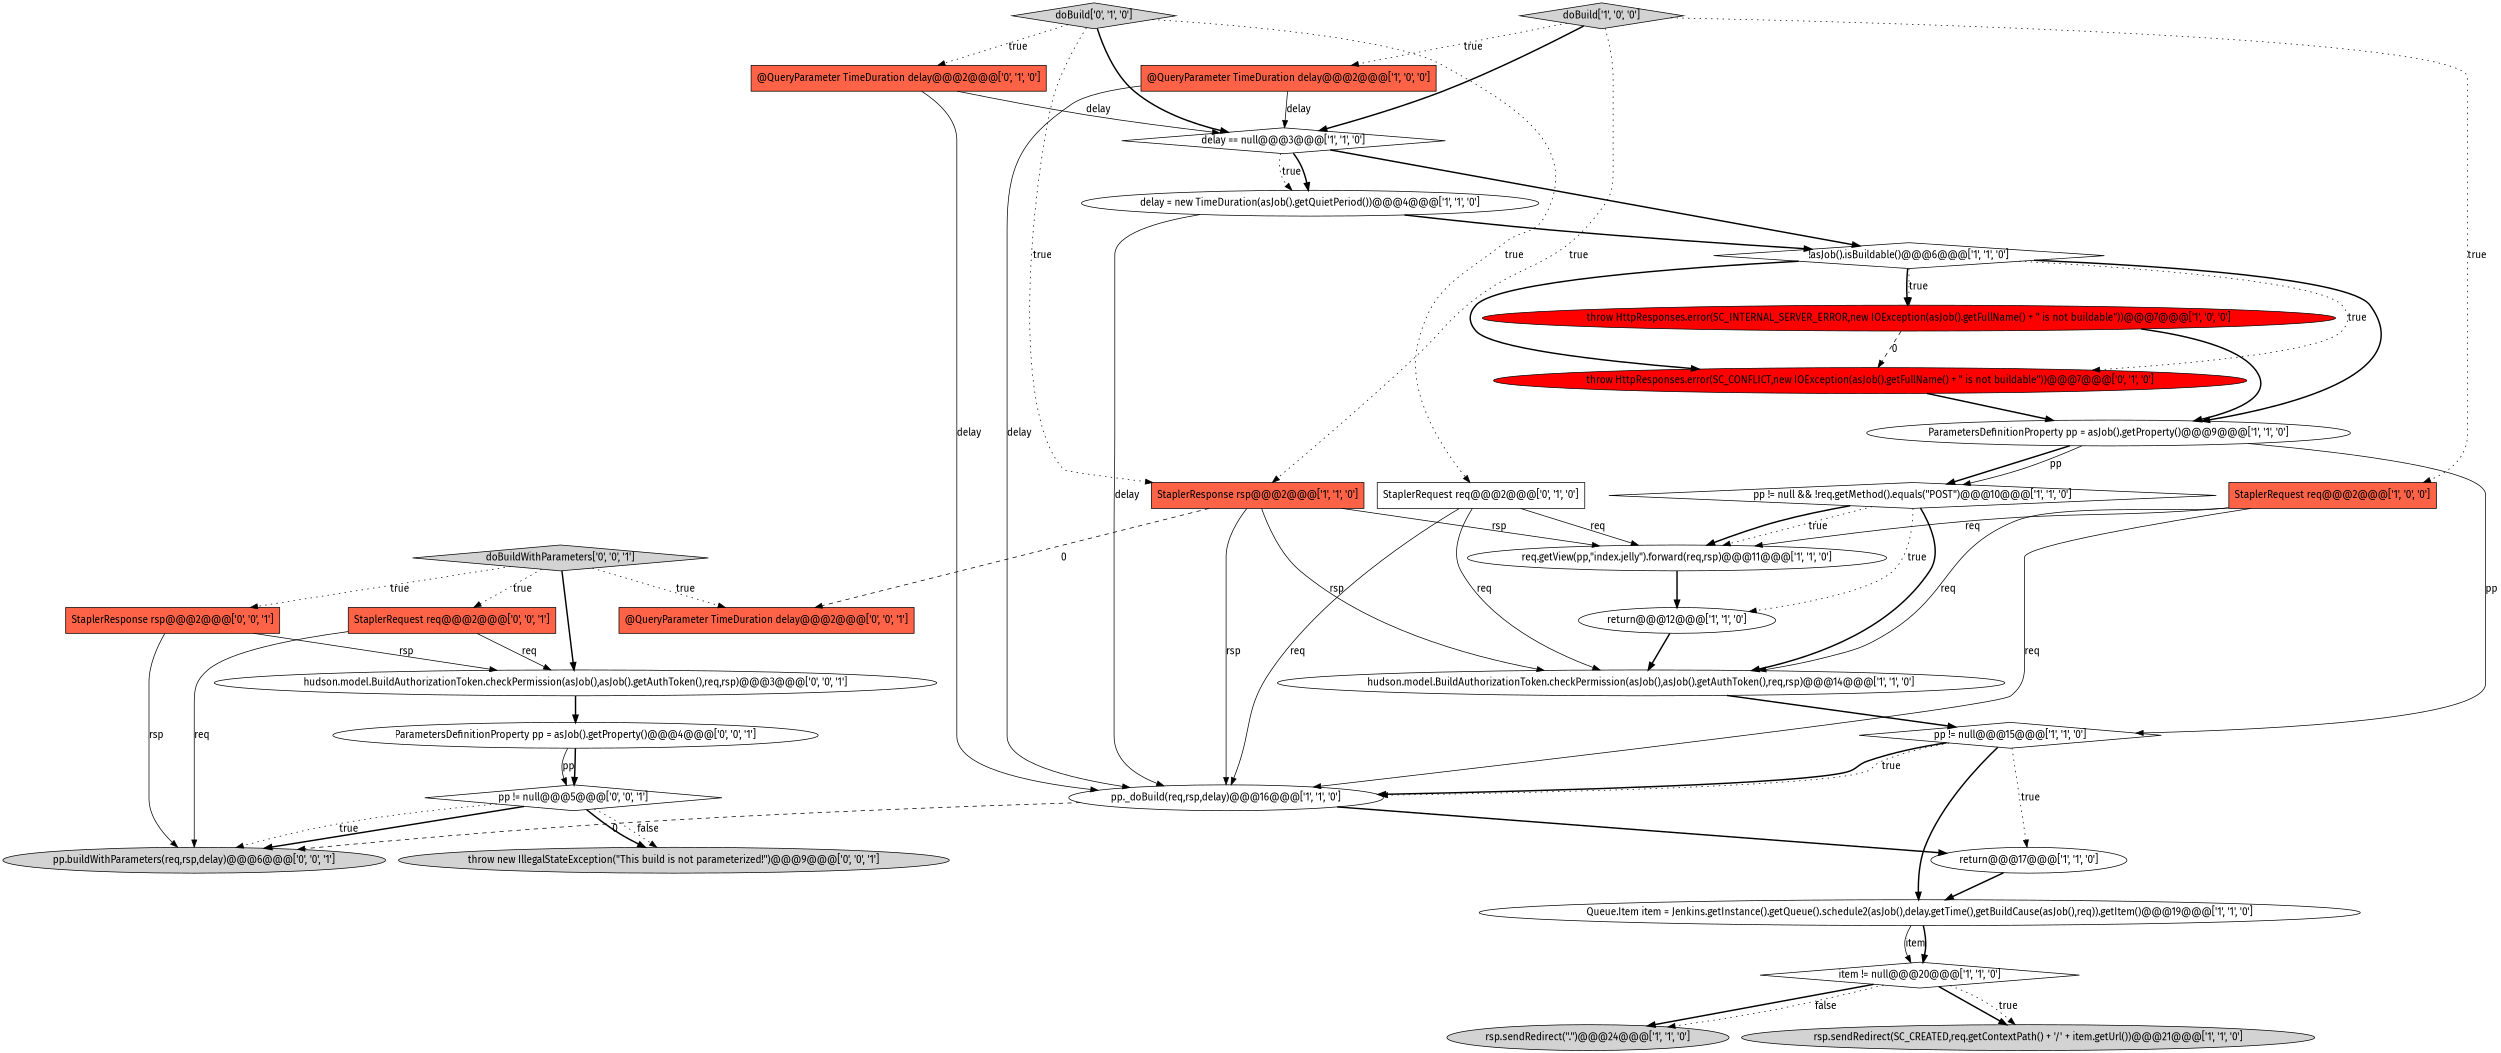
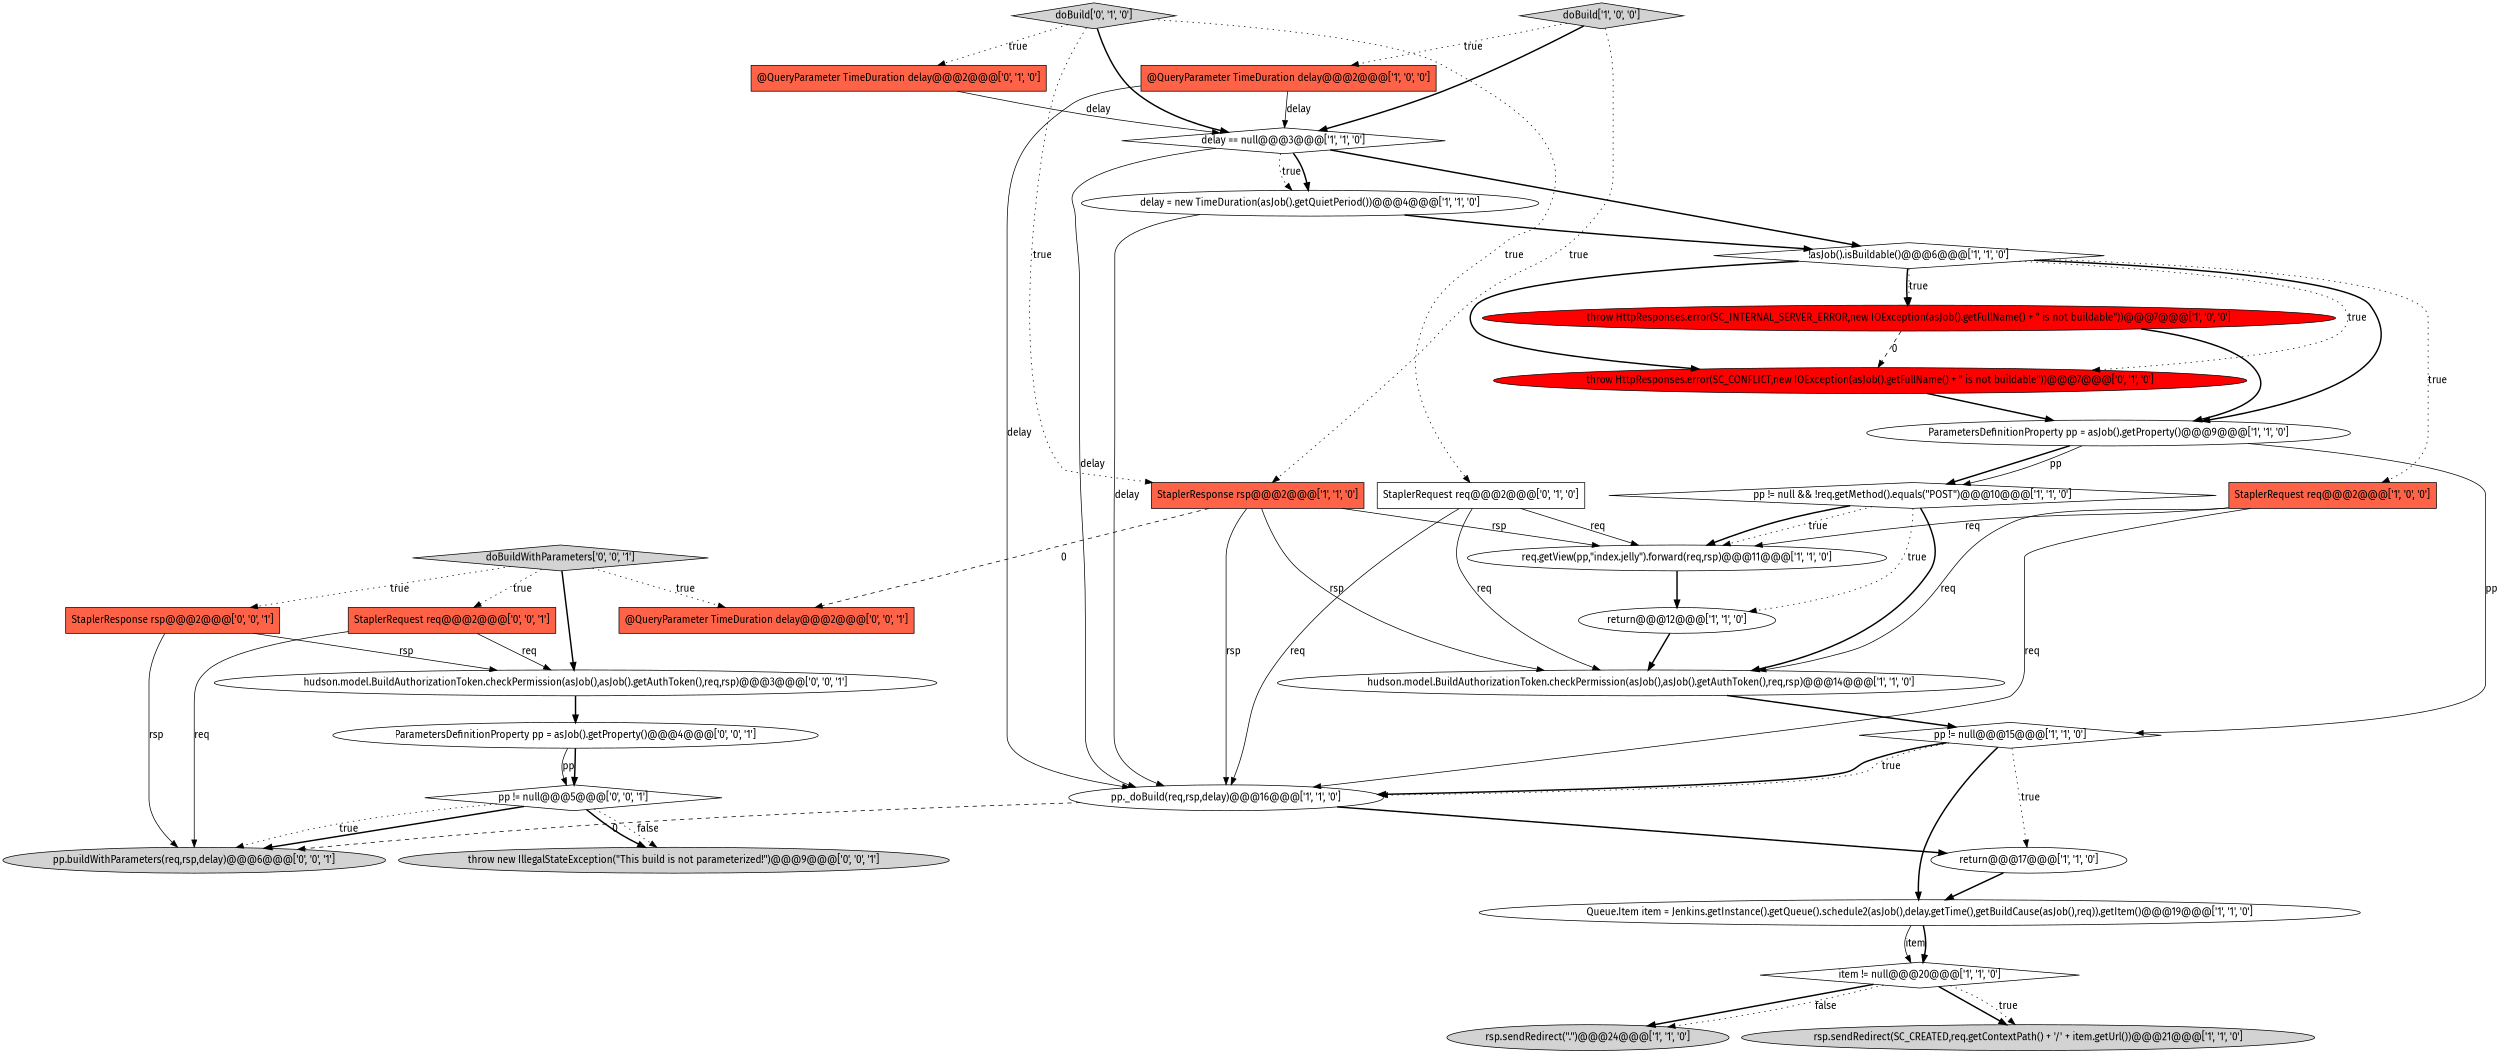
edge "doBuild['1', '0', '0']" -> "StaplerRequest req@@@2@@@['1', '0', '0']": now "!asJob().isBuildable()@@@6@@@['1', '1', '0']" -> "StaplerRequest req@@@2@@@['1', '0', '0']"
edge "@QueryParameter TimeDuration delay@@@2@@@['0', '1', '0']" -> "pp._doBuild(req,rsp,delay)@@@16@@@['1', '1', '0']": now "delay == null@@@3@@@['1', '1', '0']" -> "pp._doBuild(req,rsp,delay)@@@16@@@['1', '1', '0']"
